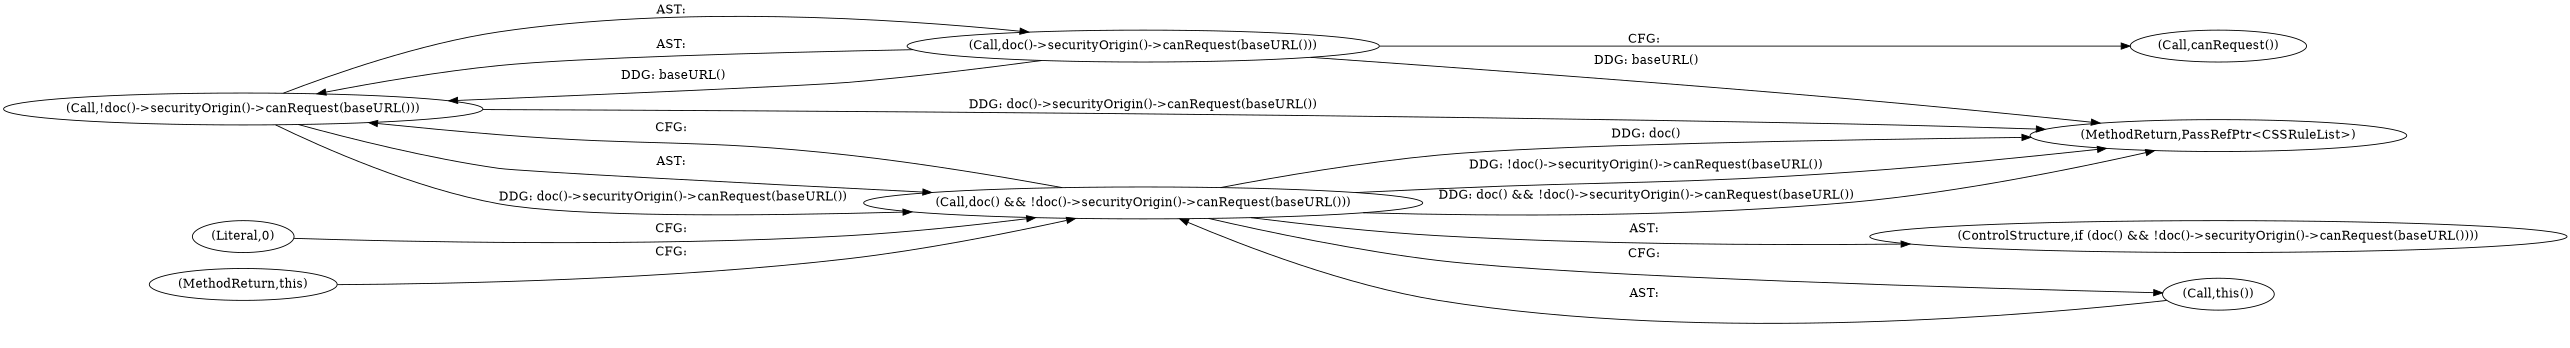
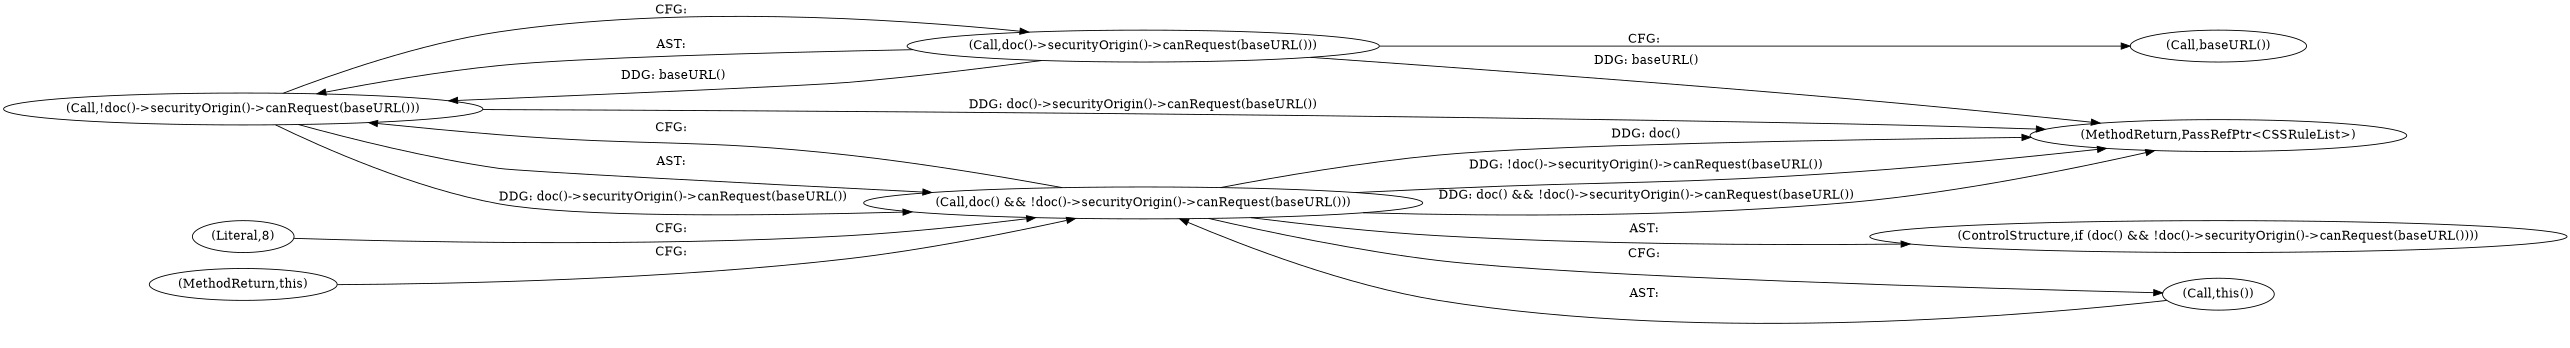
edge "(Call,!doc()->securityOrigin()->canRequest(baseURL()))" -> "(Call,doc()->securityOrigin()->canRequest(baseURL()))": label "AST: " -> "CFG: "
node "(Call,canRequest())": label "(Call,canRequest())" -> "(Call,baseURL())"
node "(Literal,0)": label "(Literal,0)" -> "(Literal,8)"
